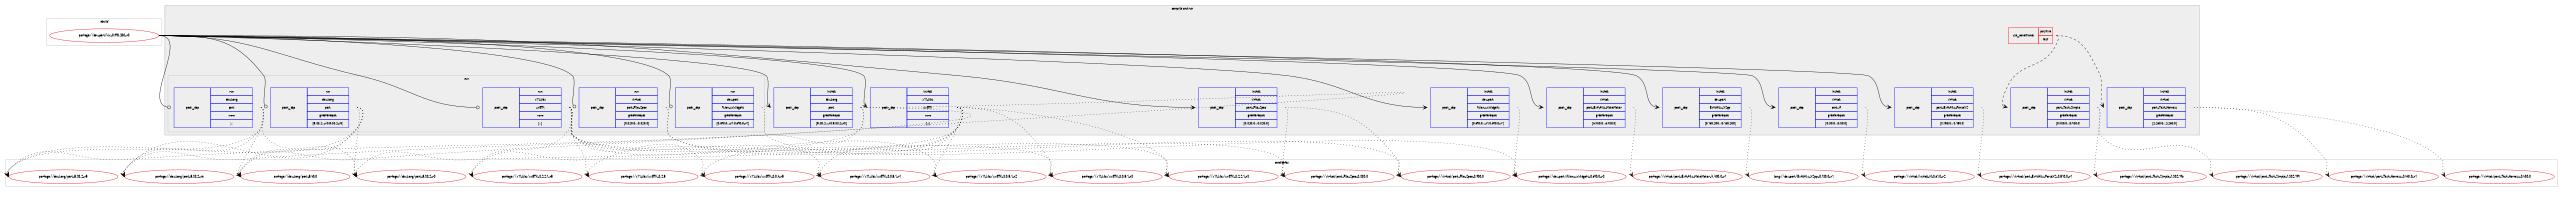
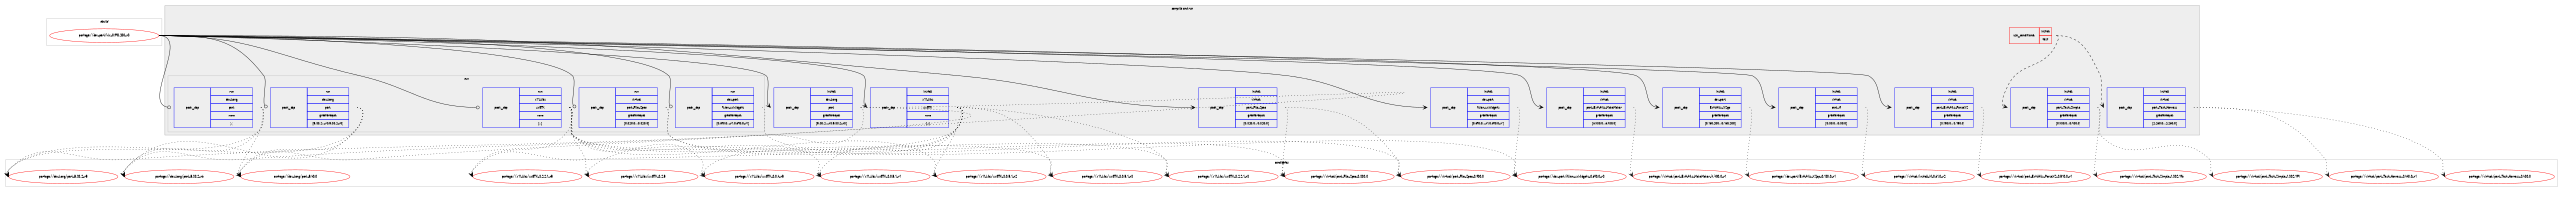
node "use_conditional": text "positive" -> "install"
node "portage://dev-lang/perl-5.38.2-r3": removed
node "lang://dev-perl/ExtUtils-XSpp-0.180.0-r1": label "lang://dev-perl/ExtUtils-XSpp-0.180.0-r1" -> "portage://dev-perl/ExtUtils-XSpp-0.180.0-r1"
